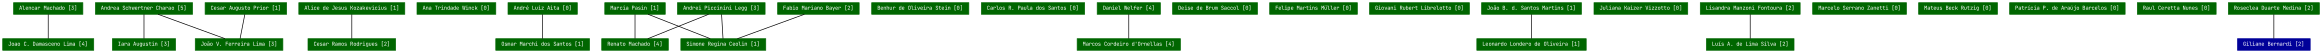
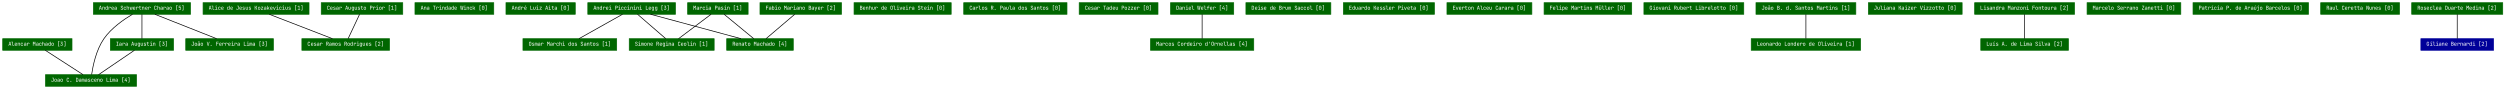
node "Cesar Tadeu Pozzer [0]": added
node "Eduardo Kessler Piveta [0]": added
node "Everton Alceu Carara [0]": added
node "Mateus Beck Rutzig [0]": removed
edge "Cesar Augusto Prior [1]" -- "João V. Ferreira Lima [3]": now "Cesar Augusto Prior [1]" -- "Cesar Ramos Rodrigues [2]"
edge "André Luiz Aita [0]" -- "Osmar Marchi dos Santos [1]": now "Andrei Piccinini Legg [3]" -- "Osmar Marchi dos Santos [1]"
edge "Fabio Mariano Bayer [2]" -- "Simone Regina Ceolin [1]": now "Fabio Mariano Bayer [2]" -- "Renato Machado [4]"
edge "Andrea Schwertner Charao [5]" -- "Joao C. Damasceno Lima [4]": added
edge "Iara Augustin [3]" -- "Joao C. Damasceno Lima [4]": added
